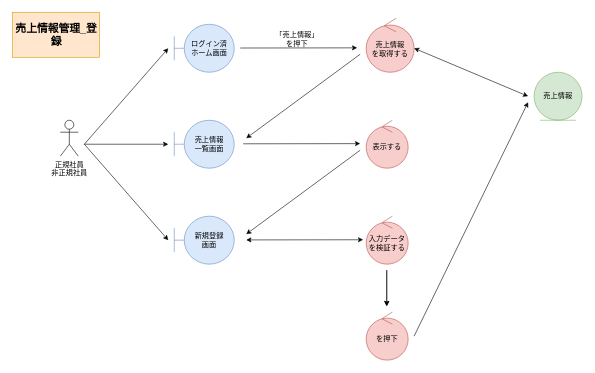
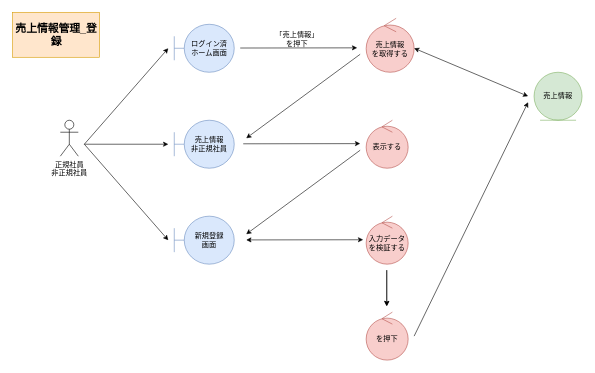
node "売上情報 一覧画面": label "売上情報 一覧画面" -> "売上情報 非正規社員"
